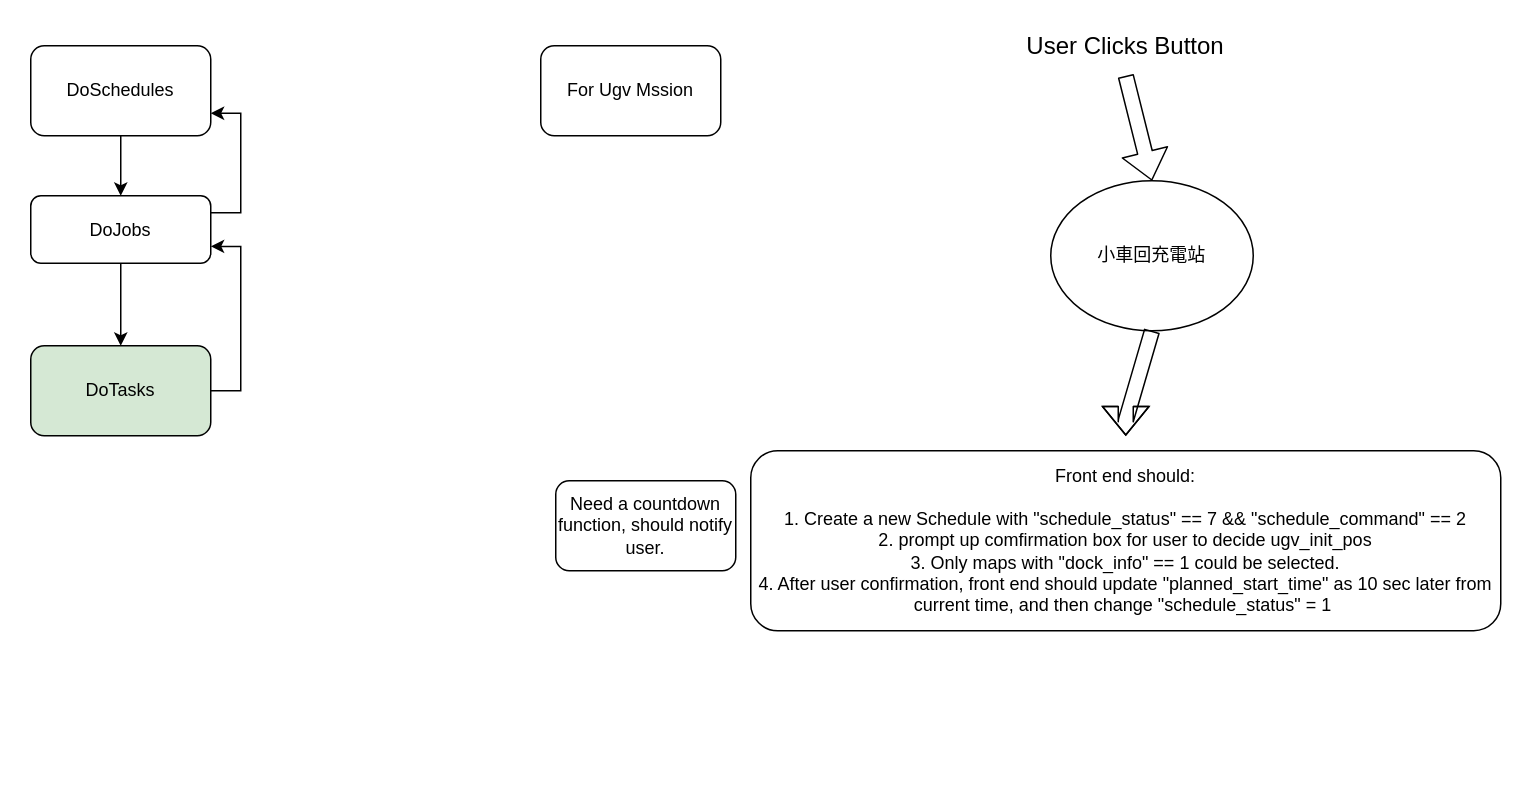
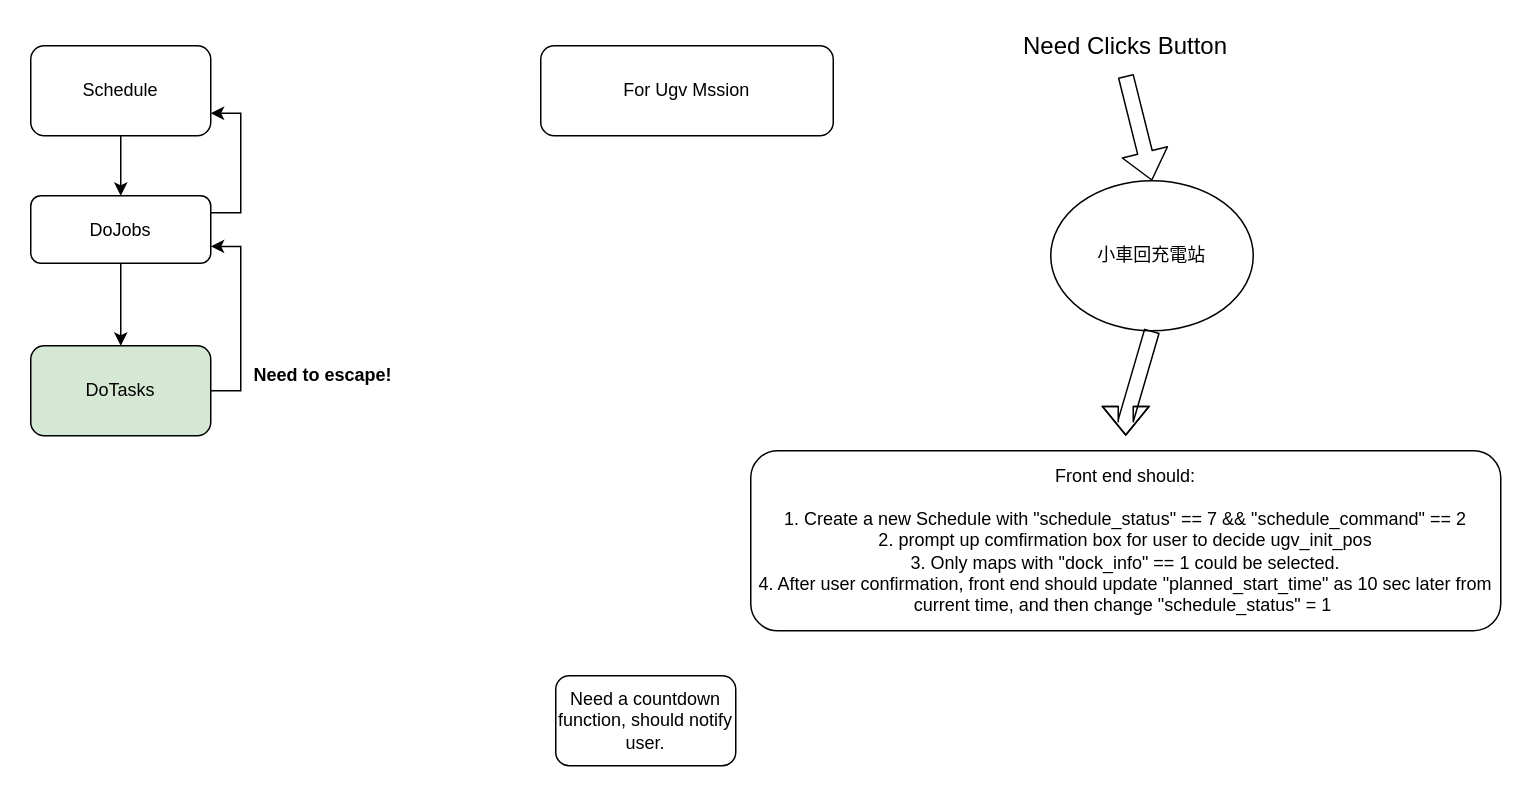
node "User Clicks Button": label "User Clicks Button" -> "Need Clicks Button"
node "DoSchedules": label "DoSchedules" -> "Schedule"
node "For Ugv Mssion": size 180x90 -> 293x90
node "Need to escape!": added
node "Need a countdown function, should notify user.": moved (646, 526) -> (646, 721)
